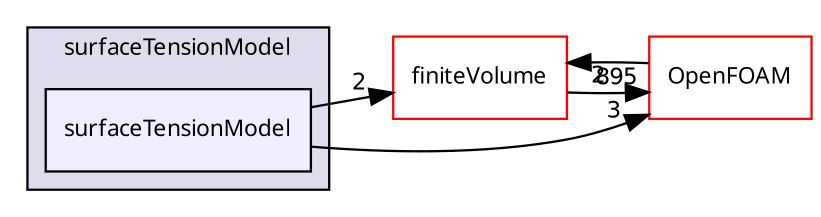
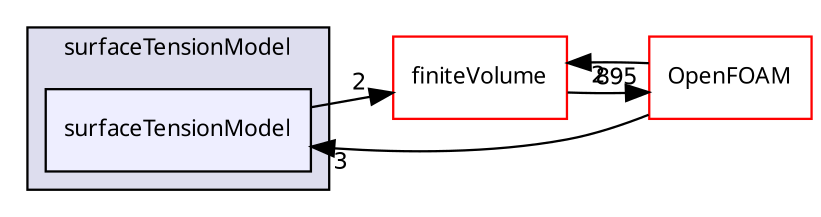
edge "surfaceTensionModel" -> "OpenFOAM": reversed
